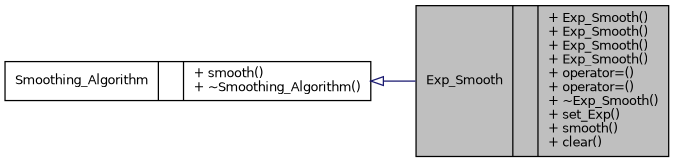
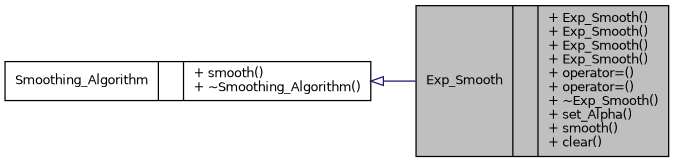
node "Exp_Smooth": text "+ set_Exp()" -> "+ set_Alpha()"
